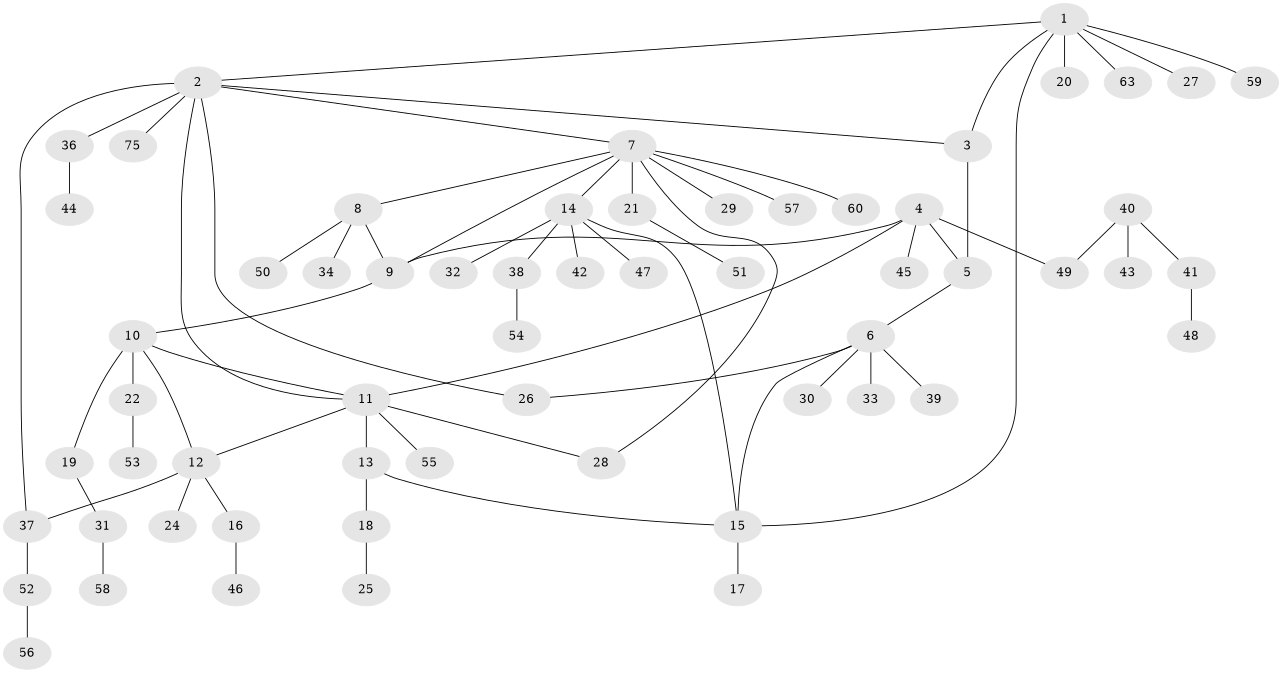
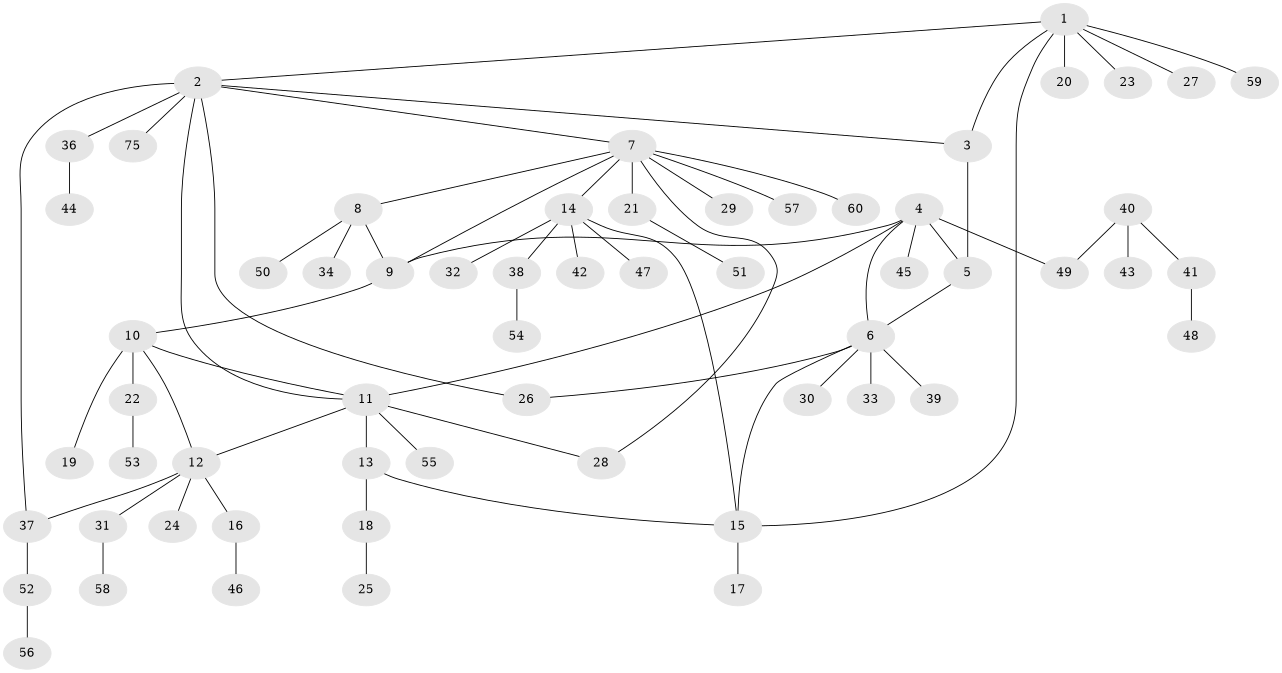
node "63": label "63" -> "23"
edge "4" -- "6": added
edge "19" -- "31": now "12" -- "31"
